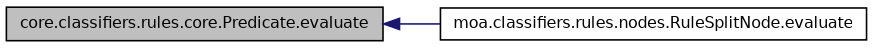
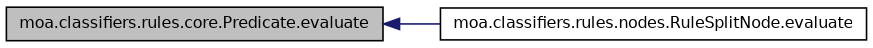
node "core.classifiers.rules.core.Predicate.evaluate": label "core.classifiers.rules.core.Predicate.evaluate" -> "moa.classifiers.rules.core.Predicate.evaluate"
